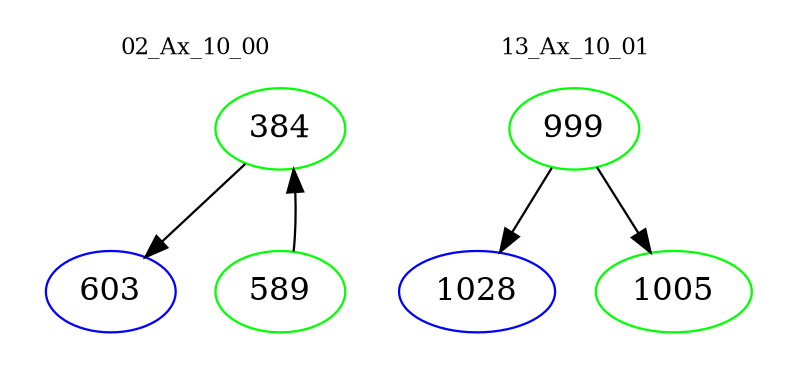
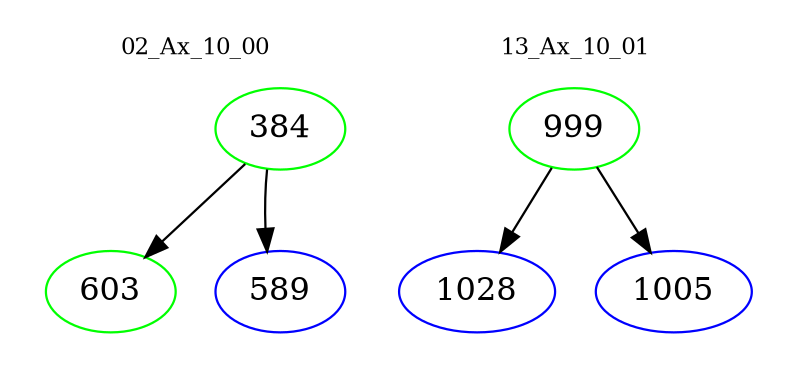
edge "589" -> "384": reversed
node "603": color blue -> green
node "589": color green -> blue
node "1005": color green -> blue
